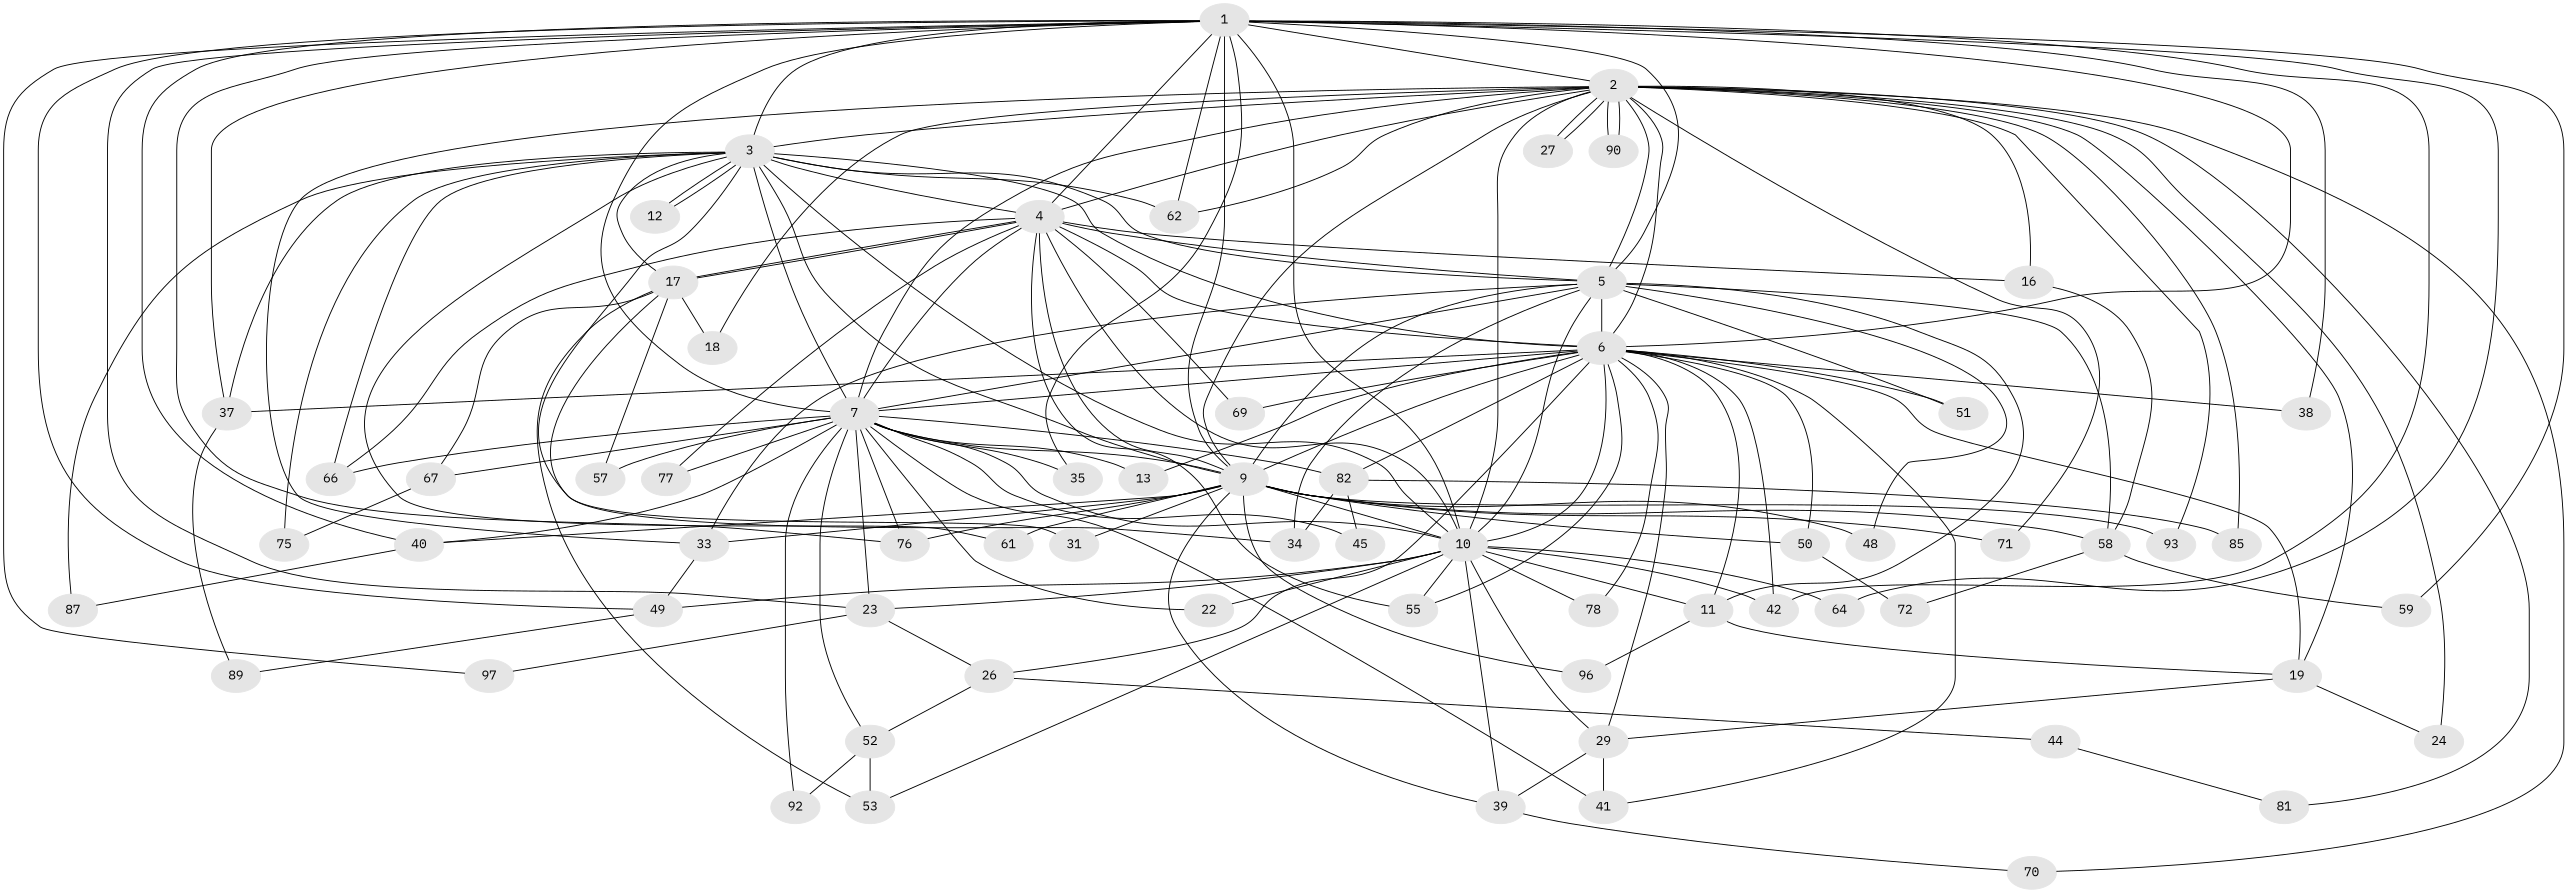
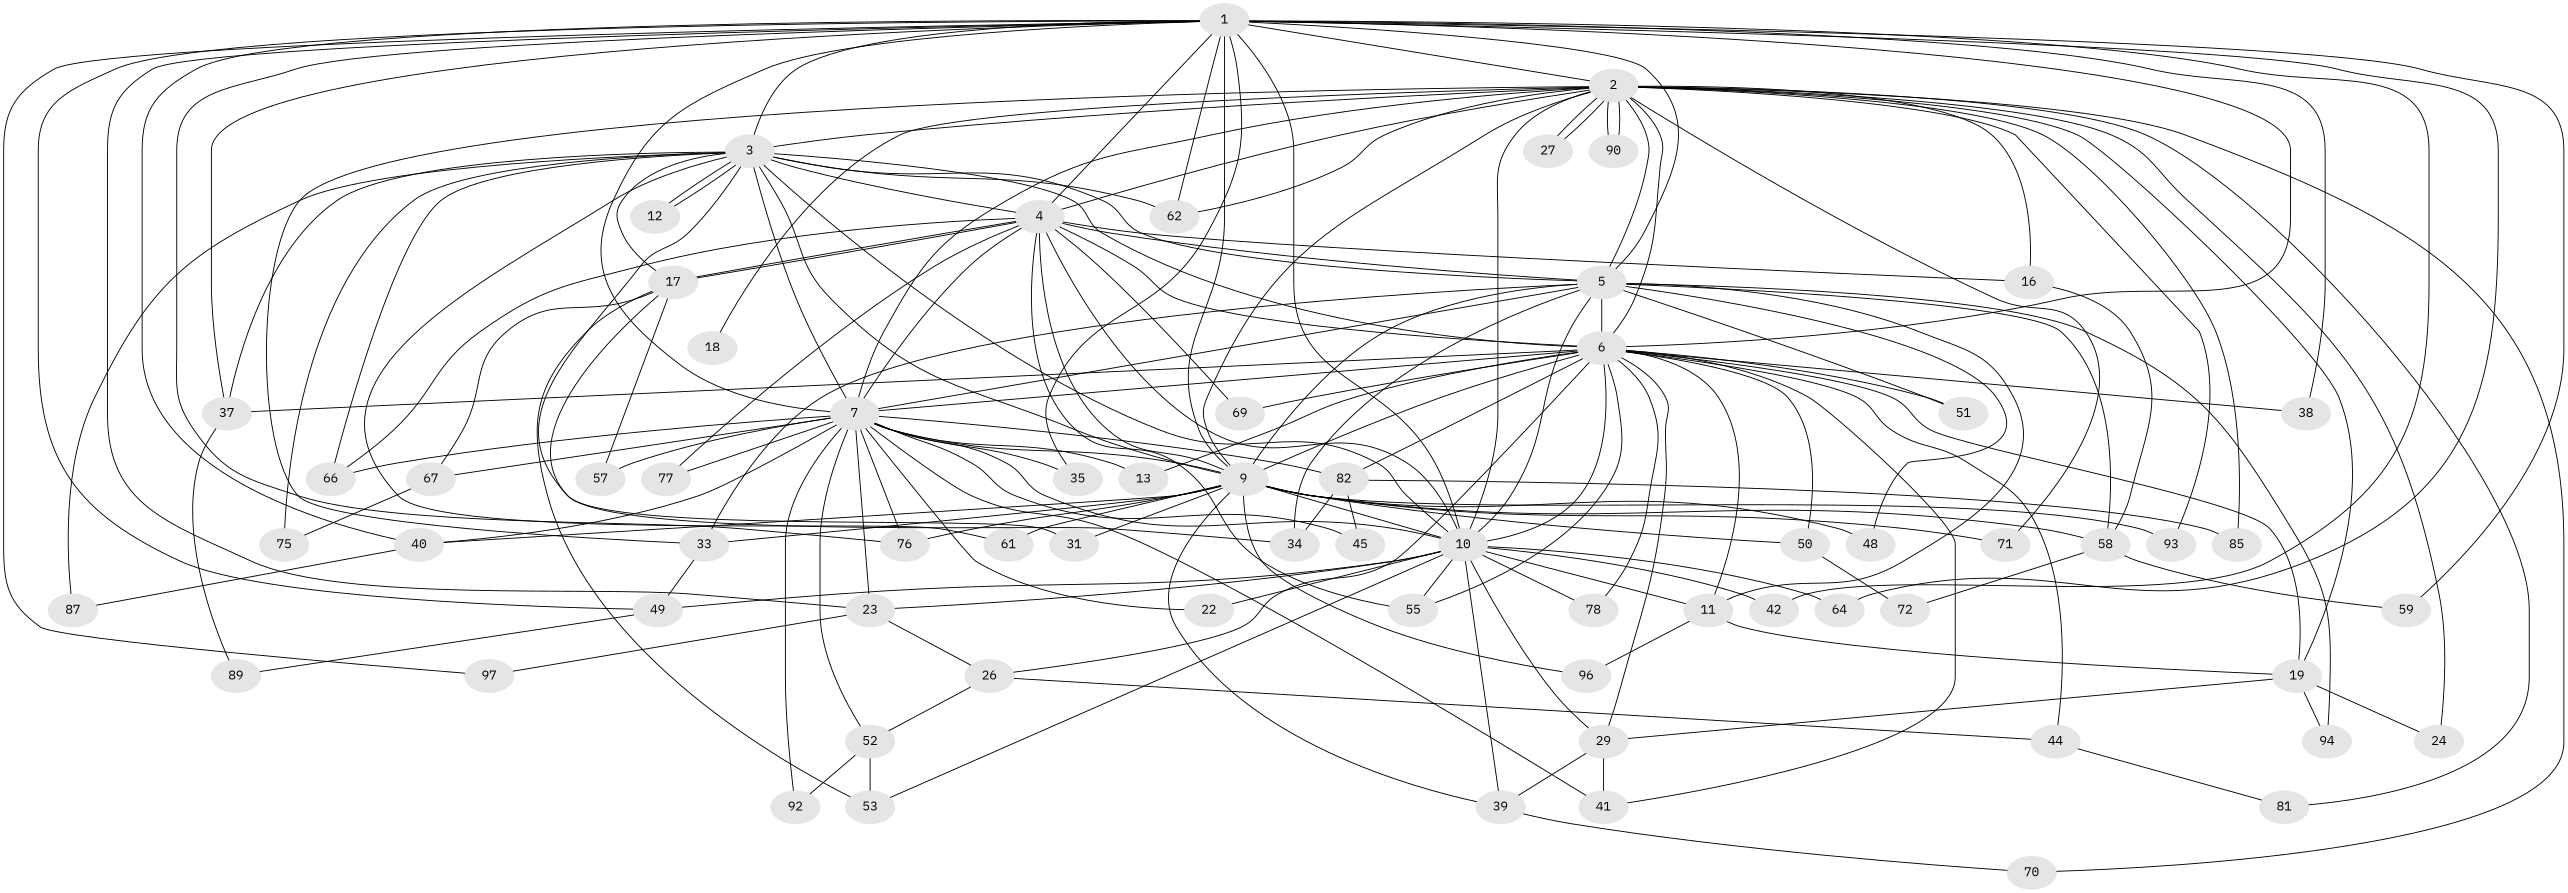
edge "17" -- "18": removed
edge "6" -- "42": now "6" -- "44"
node "94": added
